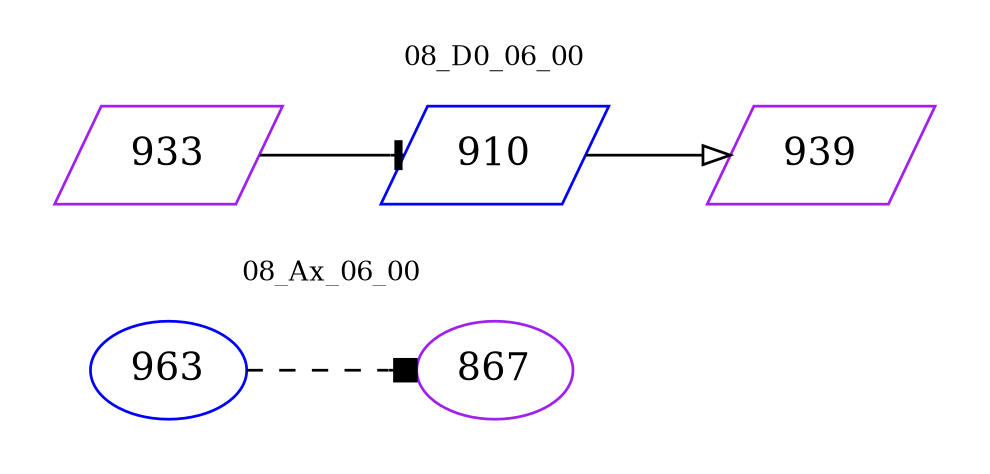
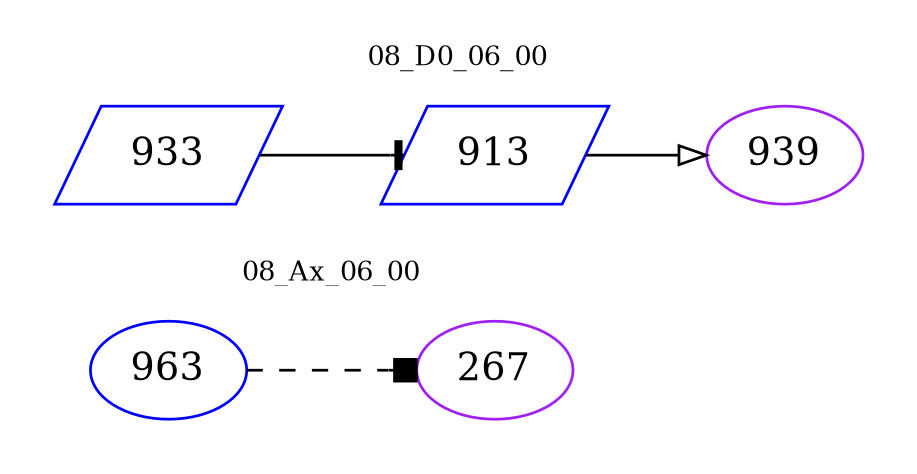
node "933": color purple -> blue
node "910": label "910" -> "913"
node "939": shape parallelogram -> ellipse
node "867": label "867" -> "267"
